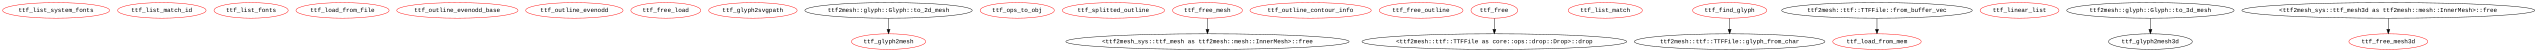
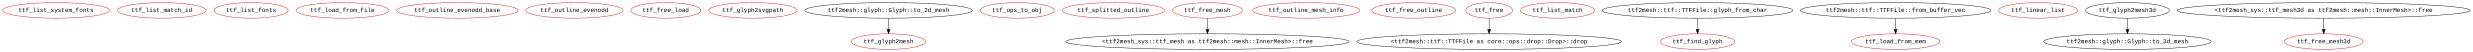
node "ttf_outline_contour_info": label "ttf_outline_contour_info" -> "ttf_outline_mesh_info"
edge "ttf_find_glyph" -> "ttf2mesh::ttf::TTFFile::glyph_from_char": reversed
edge "ttf2mesh::glyph::Glyph::to_3d_mesh" -> "ttf_glyph2mesh3d": reversed
